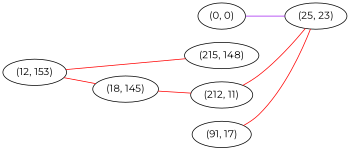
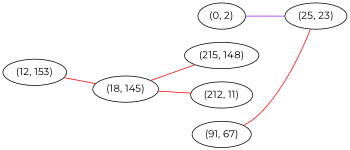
node "(0, 0)": label "(0, 0)" -> "(0, 2)"
edge "(25, 23)" -- "(212, 11)": removed
edge "(215, 148)" -- "(12, 153)": now "(215, 148)" -- "(18, 145)"
node "(91, 17)": label "(91, 17)" -> "(91, 67)"
